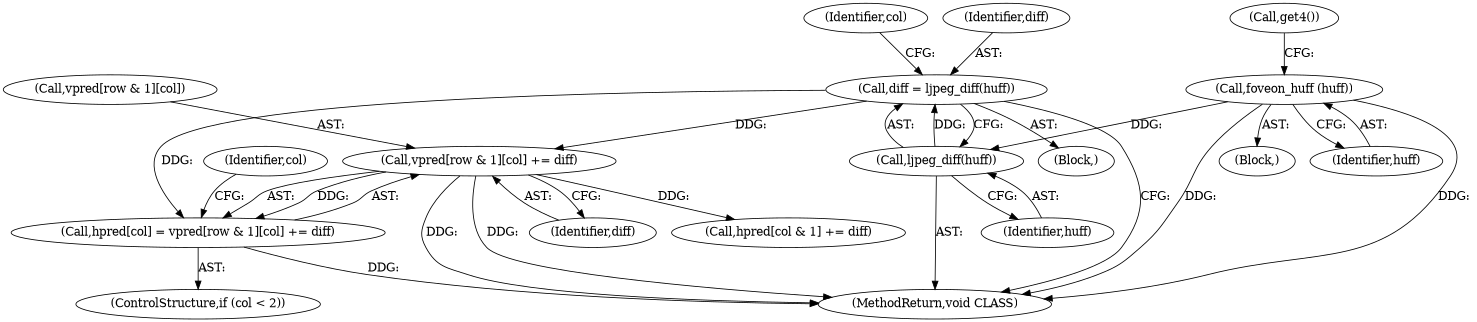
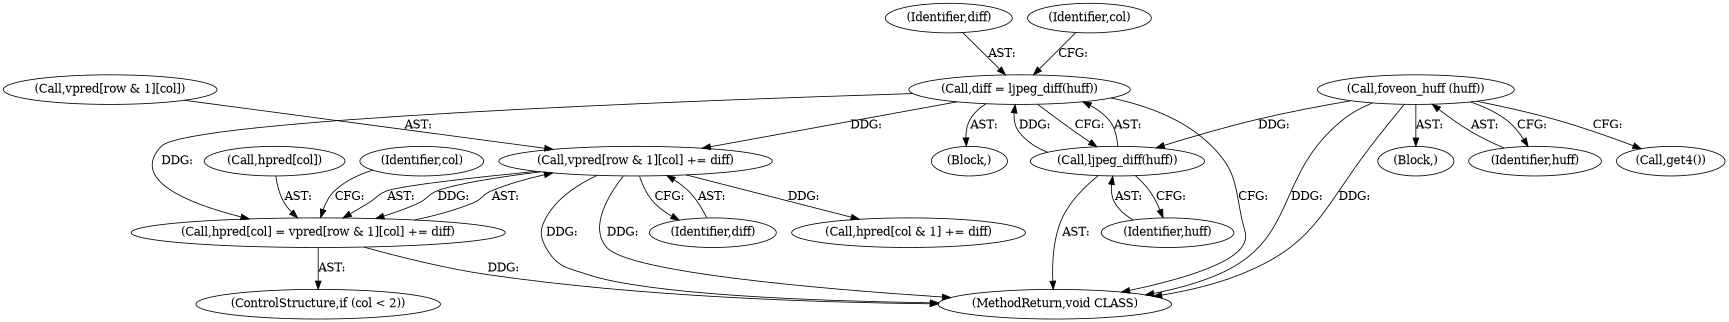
edge "(Call,get4())" -> "(Call,foveon_huff (huff))": reversed
node "(Call,hpred[col])": added
